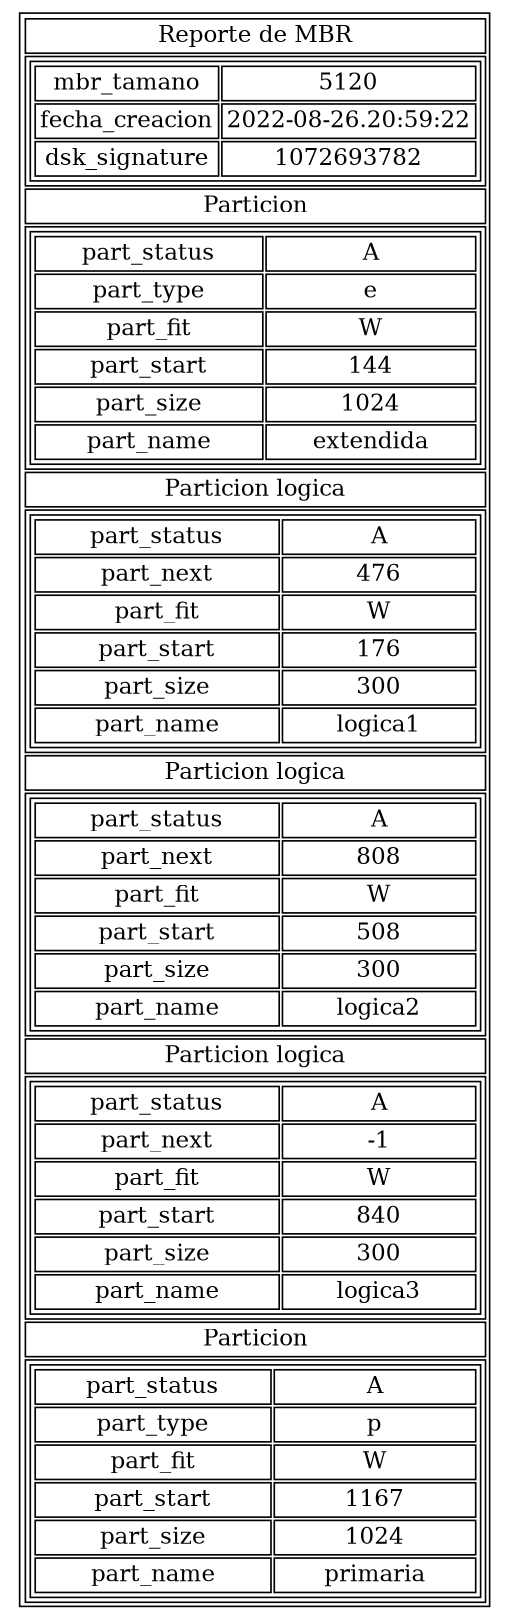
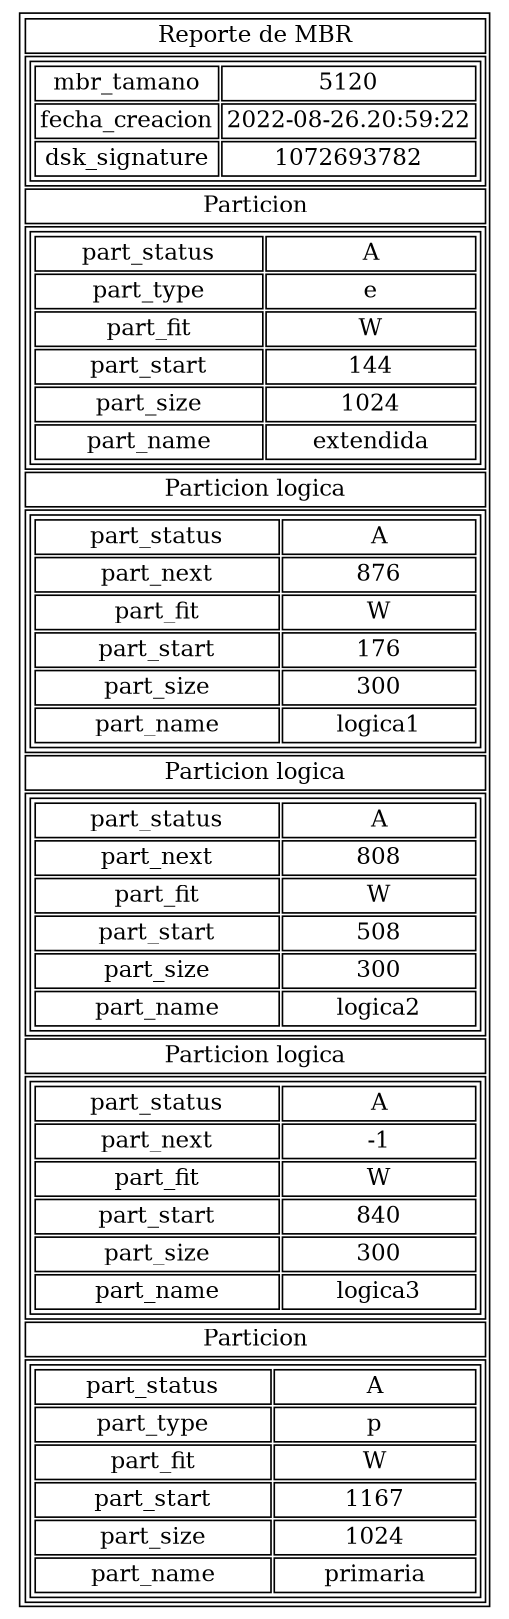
node "Reporte de MBR": text "476" -> "876"
